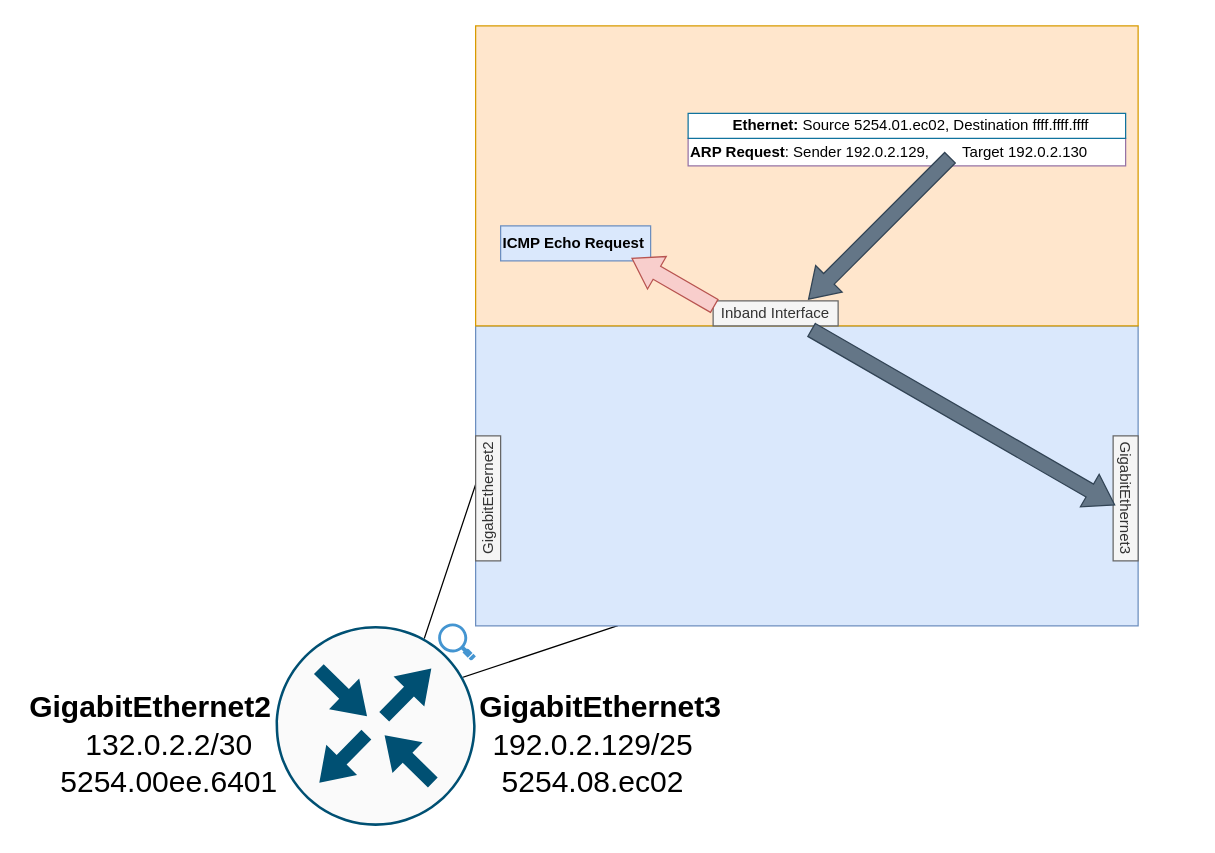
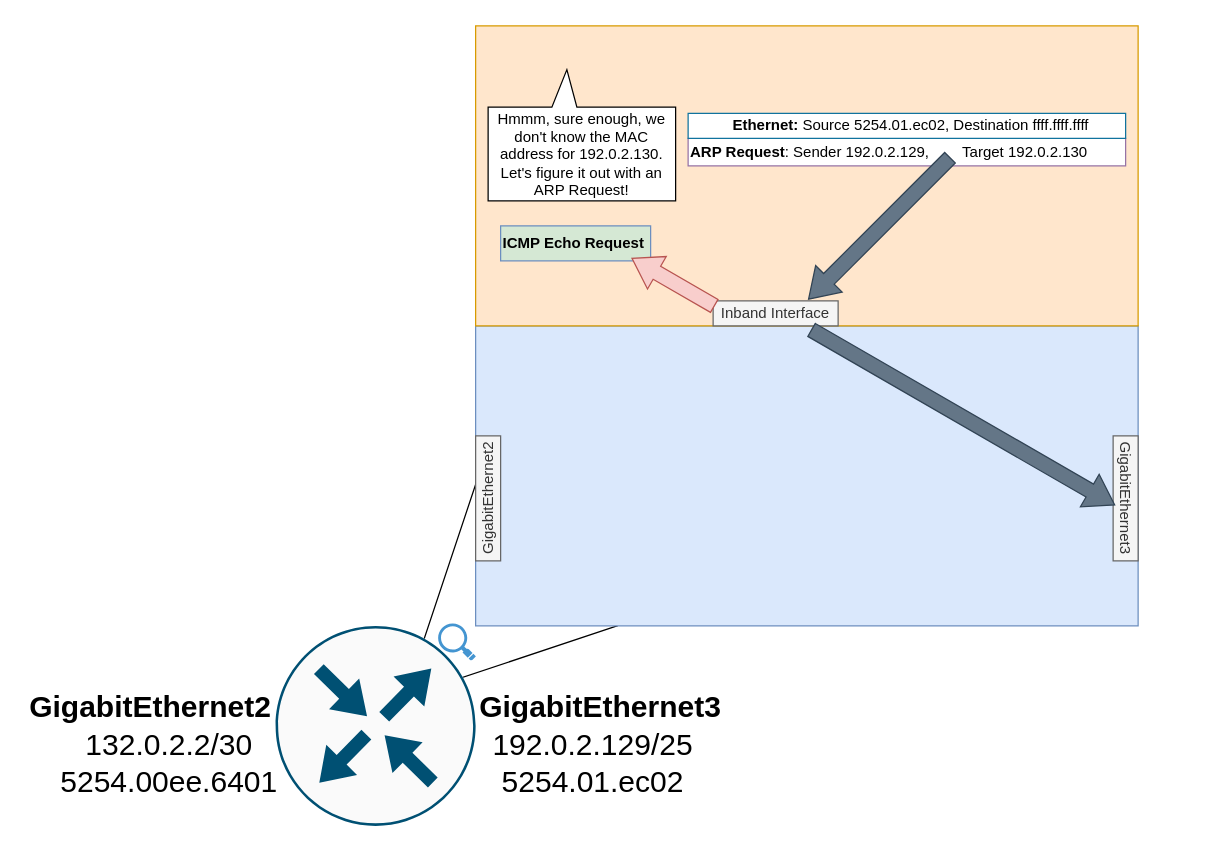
node "Hmmm, sure enough, we don't know the MAC address for 192.0.2.130. Let's figure it out with an ARP Request!": added
node "ICMP Echo Request": fillcolor #dae8fc -> #d5e8d4
node "192.0.2.129/25 5254.08.ec02": label "192.0.2.129/25 5254.08.ec02" -> "192.0.2.129/25 5254.01.ec02"
